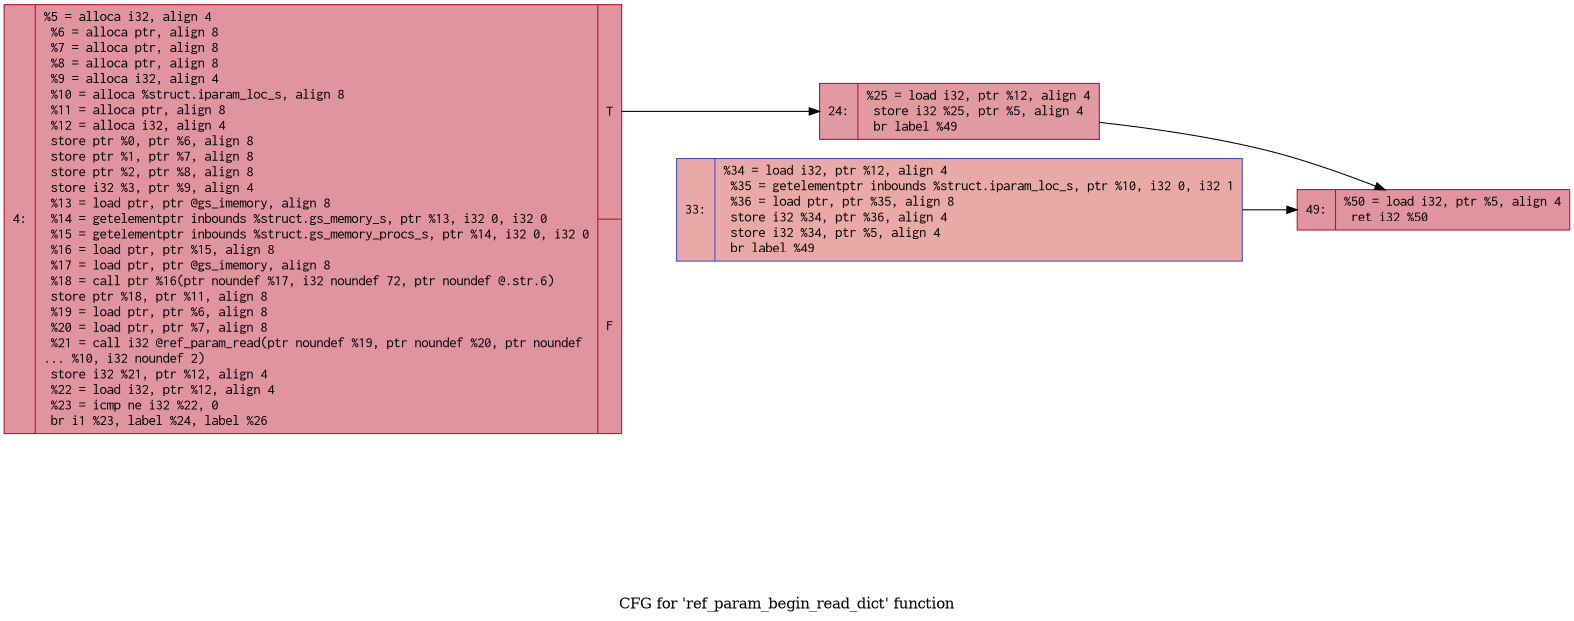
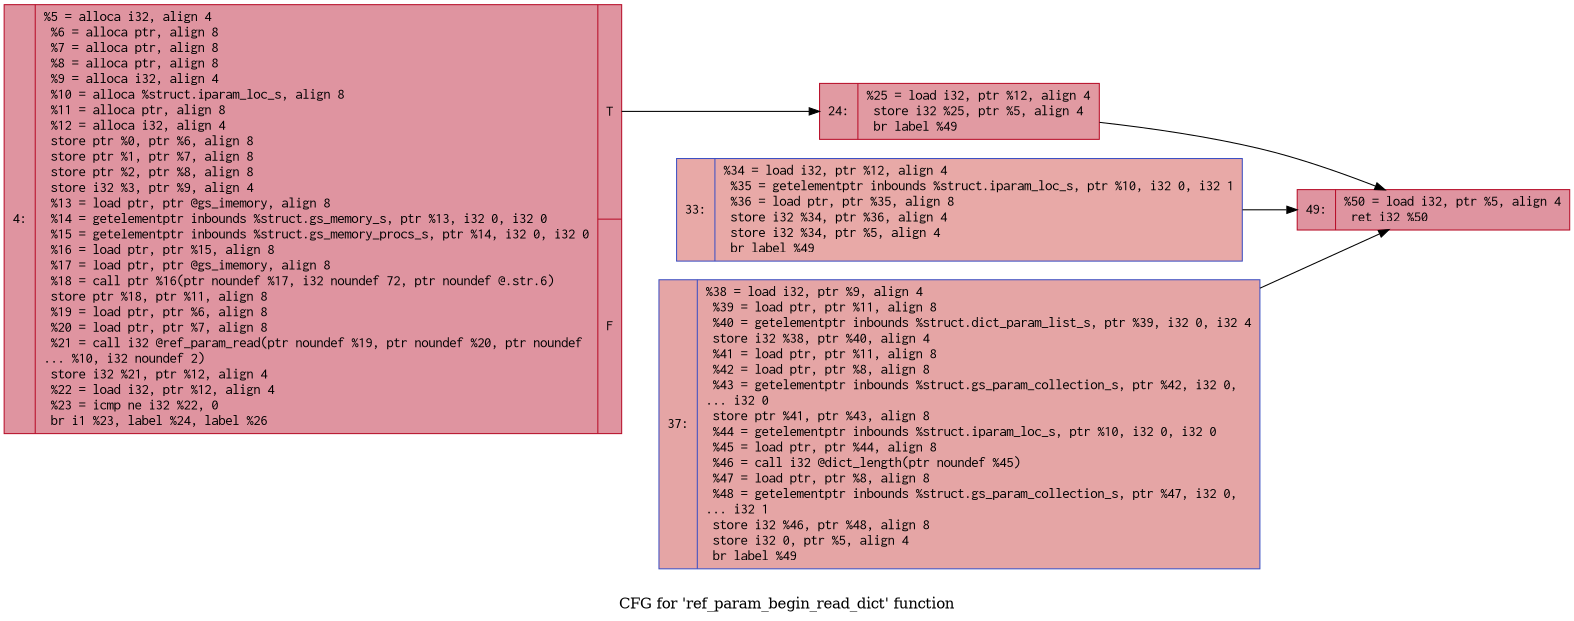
node "37:": added
